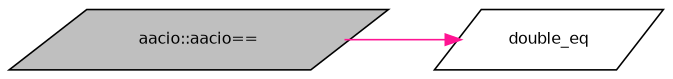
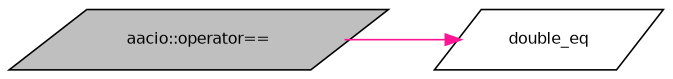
node "aacio::aacio==": label "aacio::aacio==" -> "aacio::operator=="
